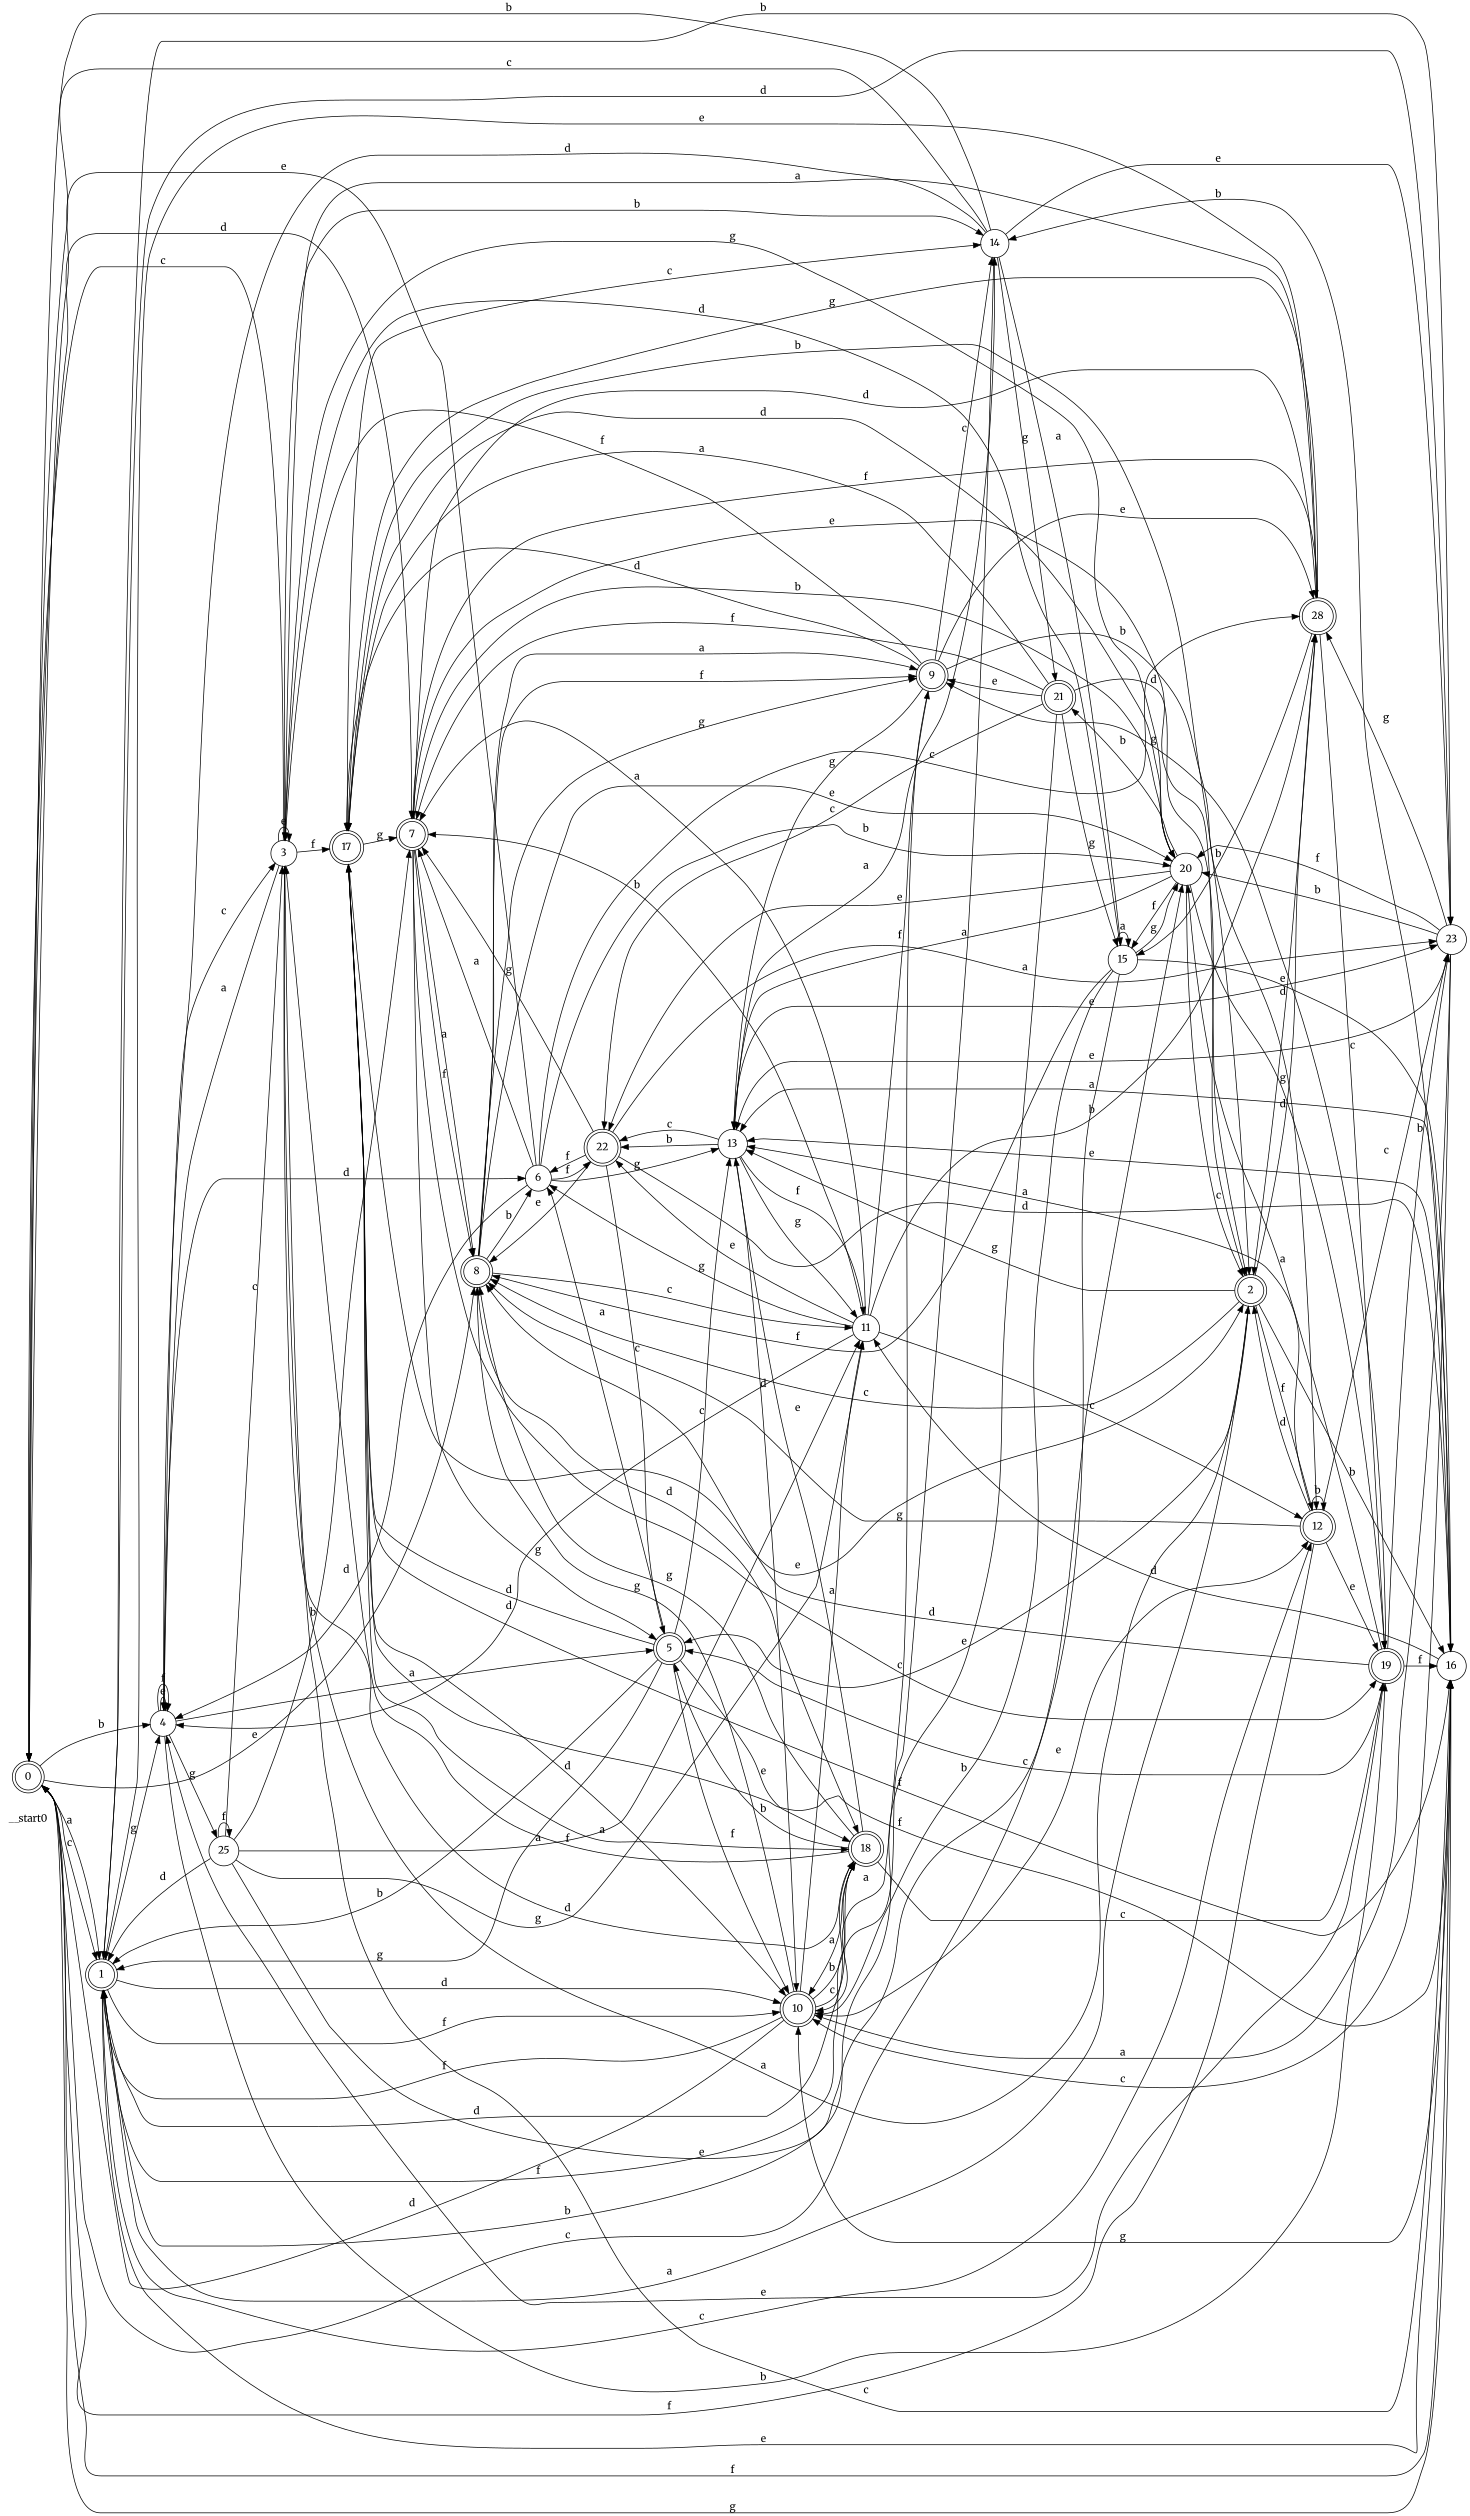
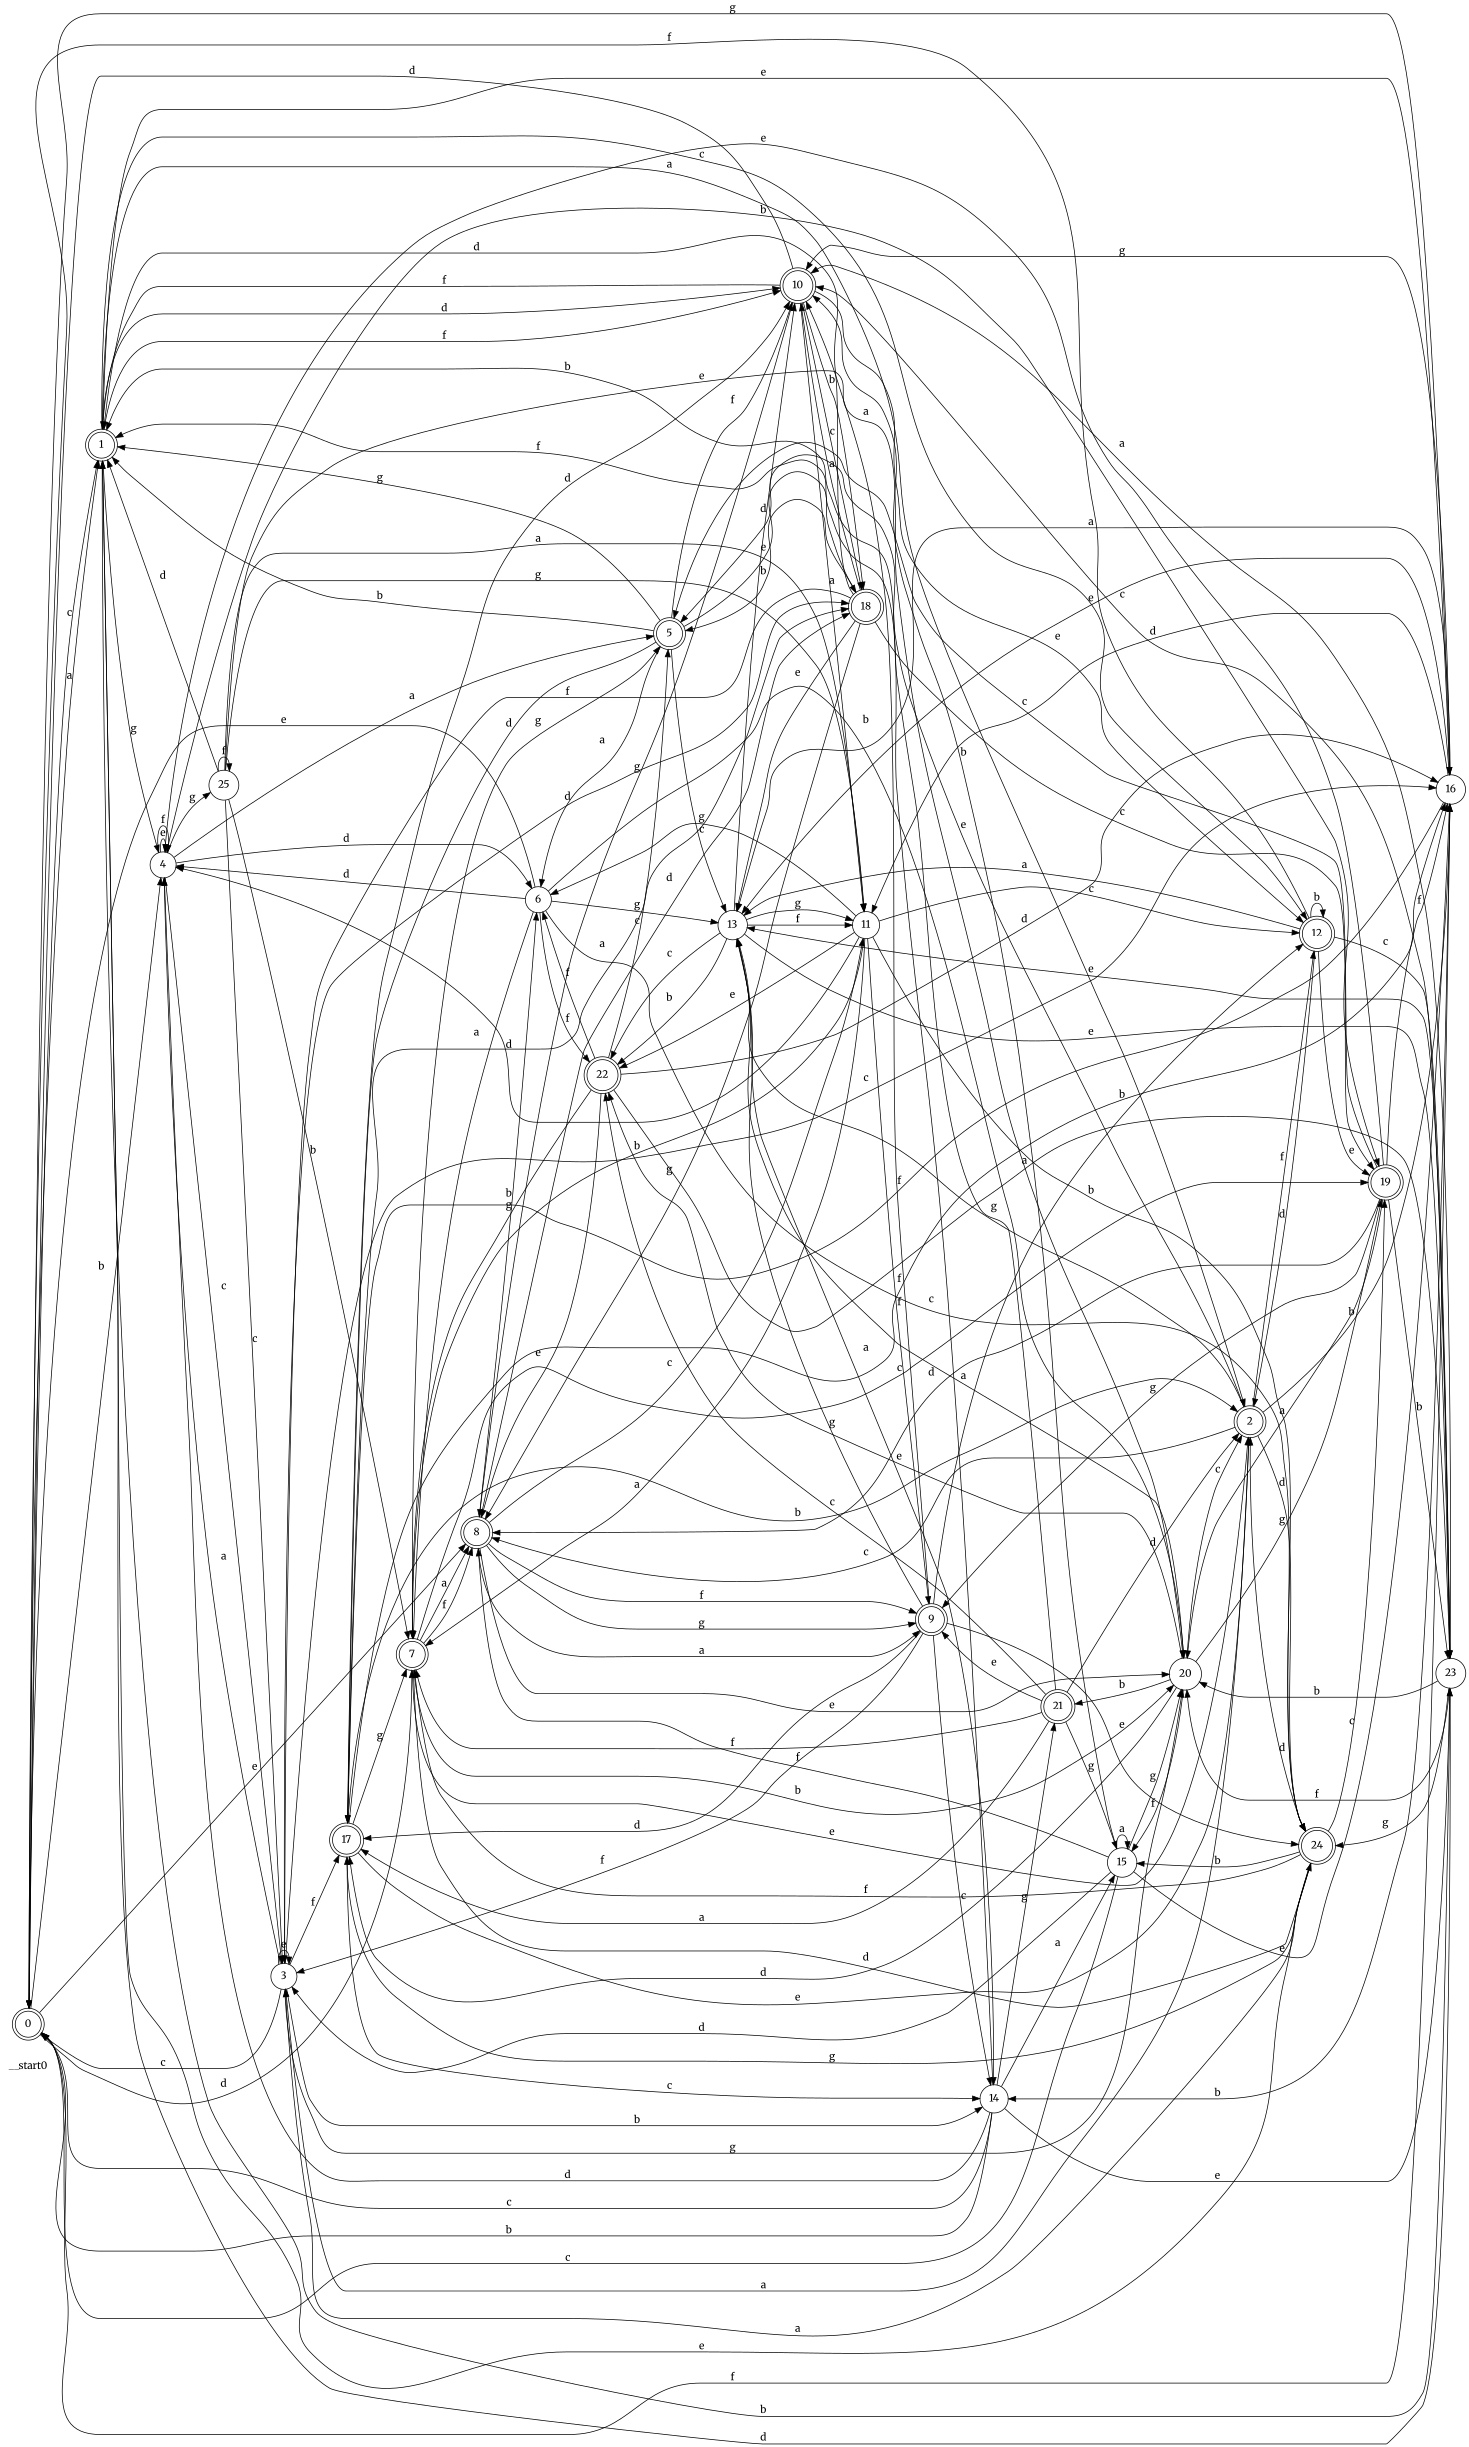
node "28": label "28" -> "24"
edge "12" -> "8": removed, label "g"
